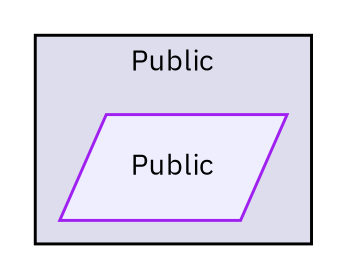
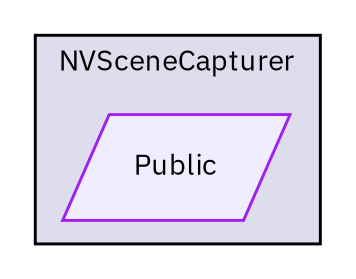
cluster "Public": label "Public" -> "NVSceneCapturer"
